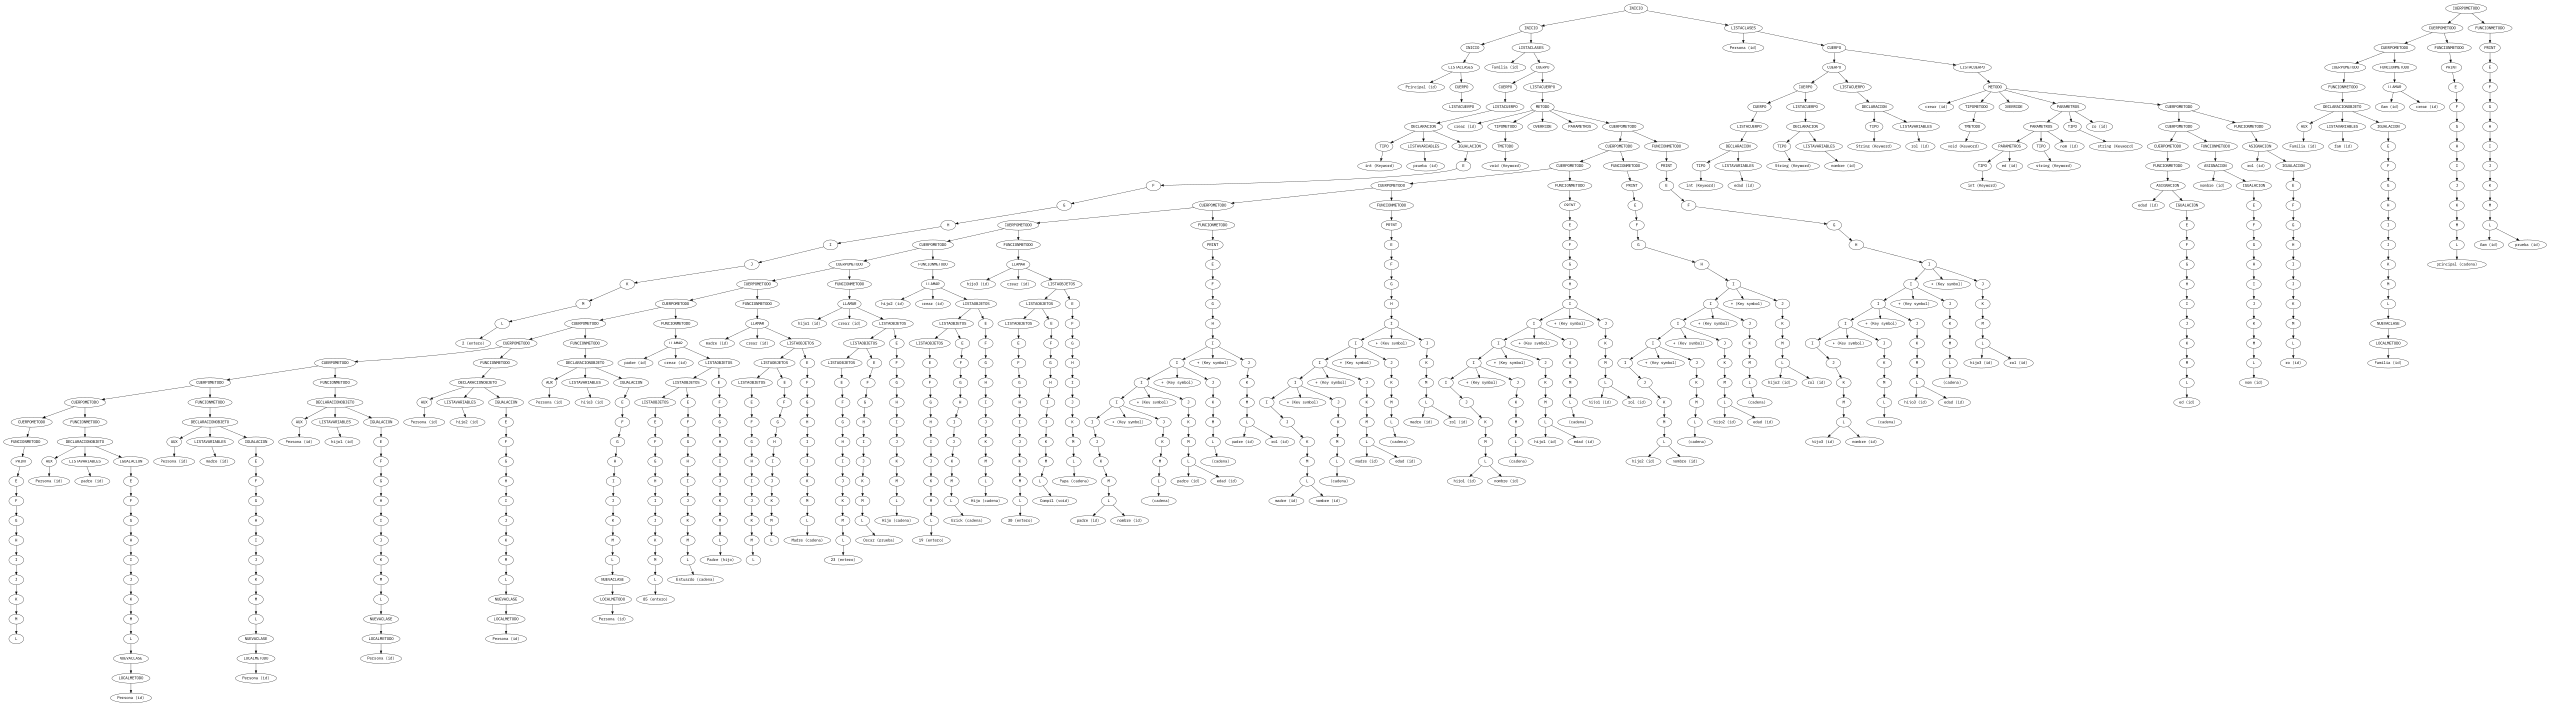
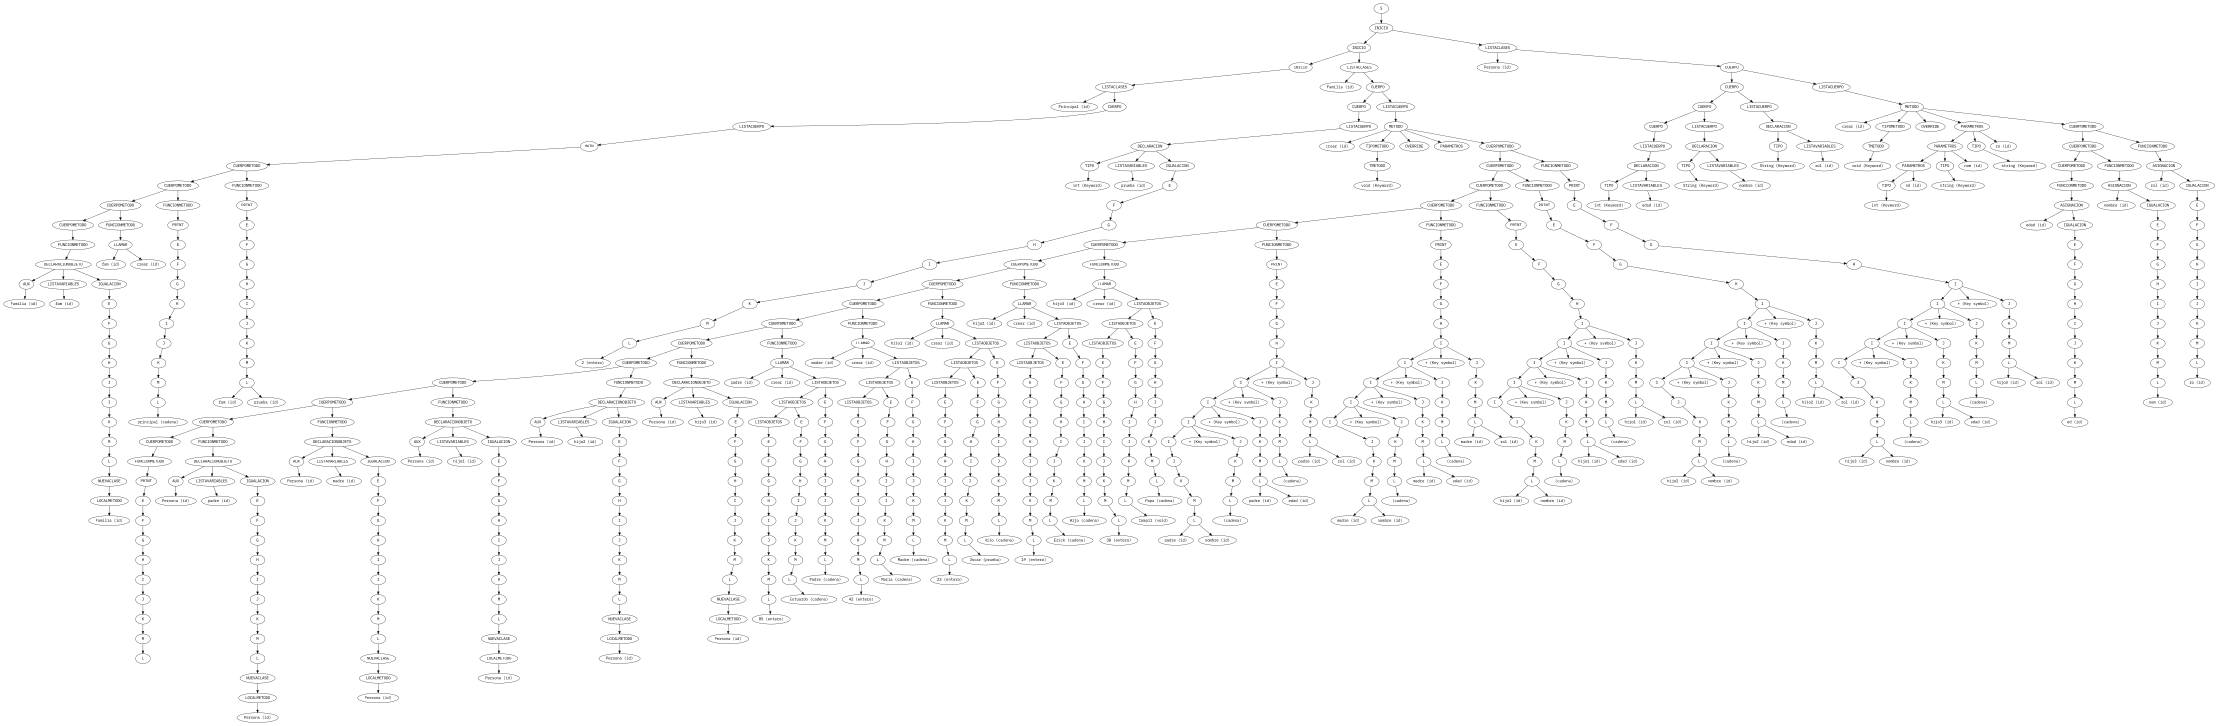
node "S": added
node "MAIN": added
node "Padre (hijo)": label "Padre (hijo)" -> "Padre (cadena)"
node "Maria (cadena)": added
node "42 (entero)": added
